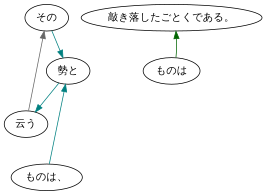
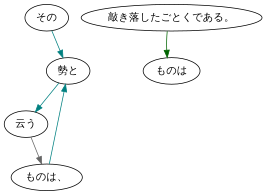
edge "ものは" -> "敲き落したごとくである。": reversed
edge "云う" -> "その": now "云う" -> "ものは、"
